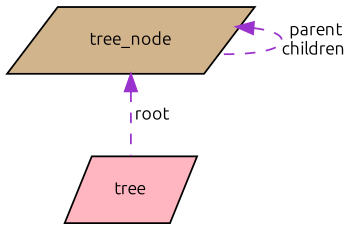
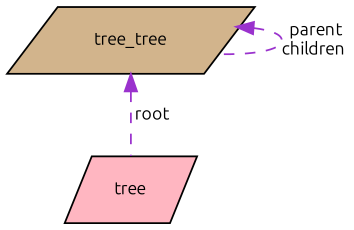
node "tree_node": label "tree_node" -> "tree_tree"
